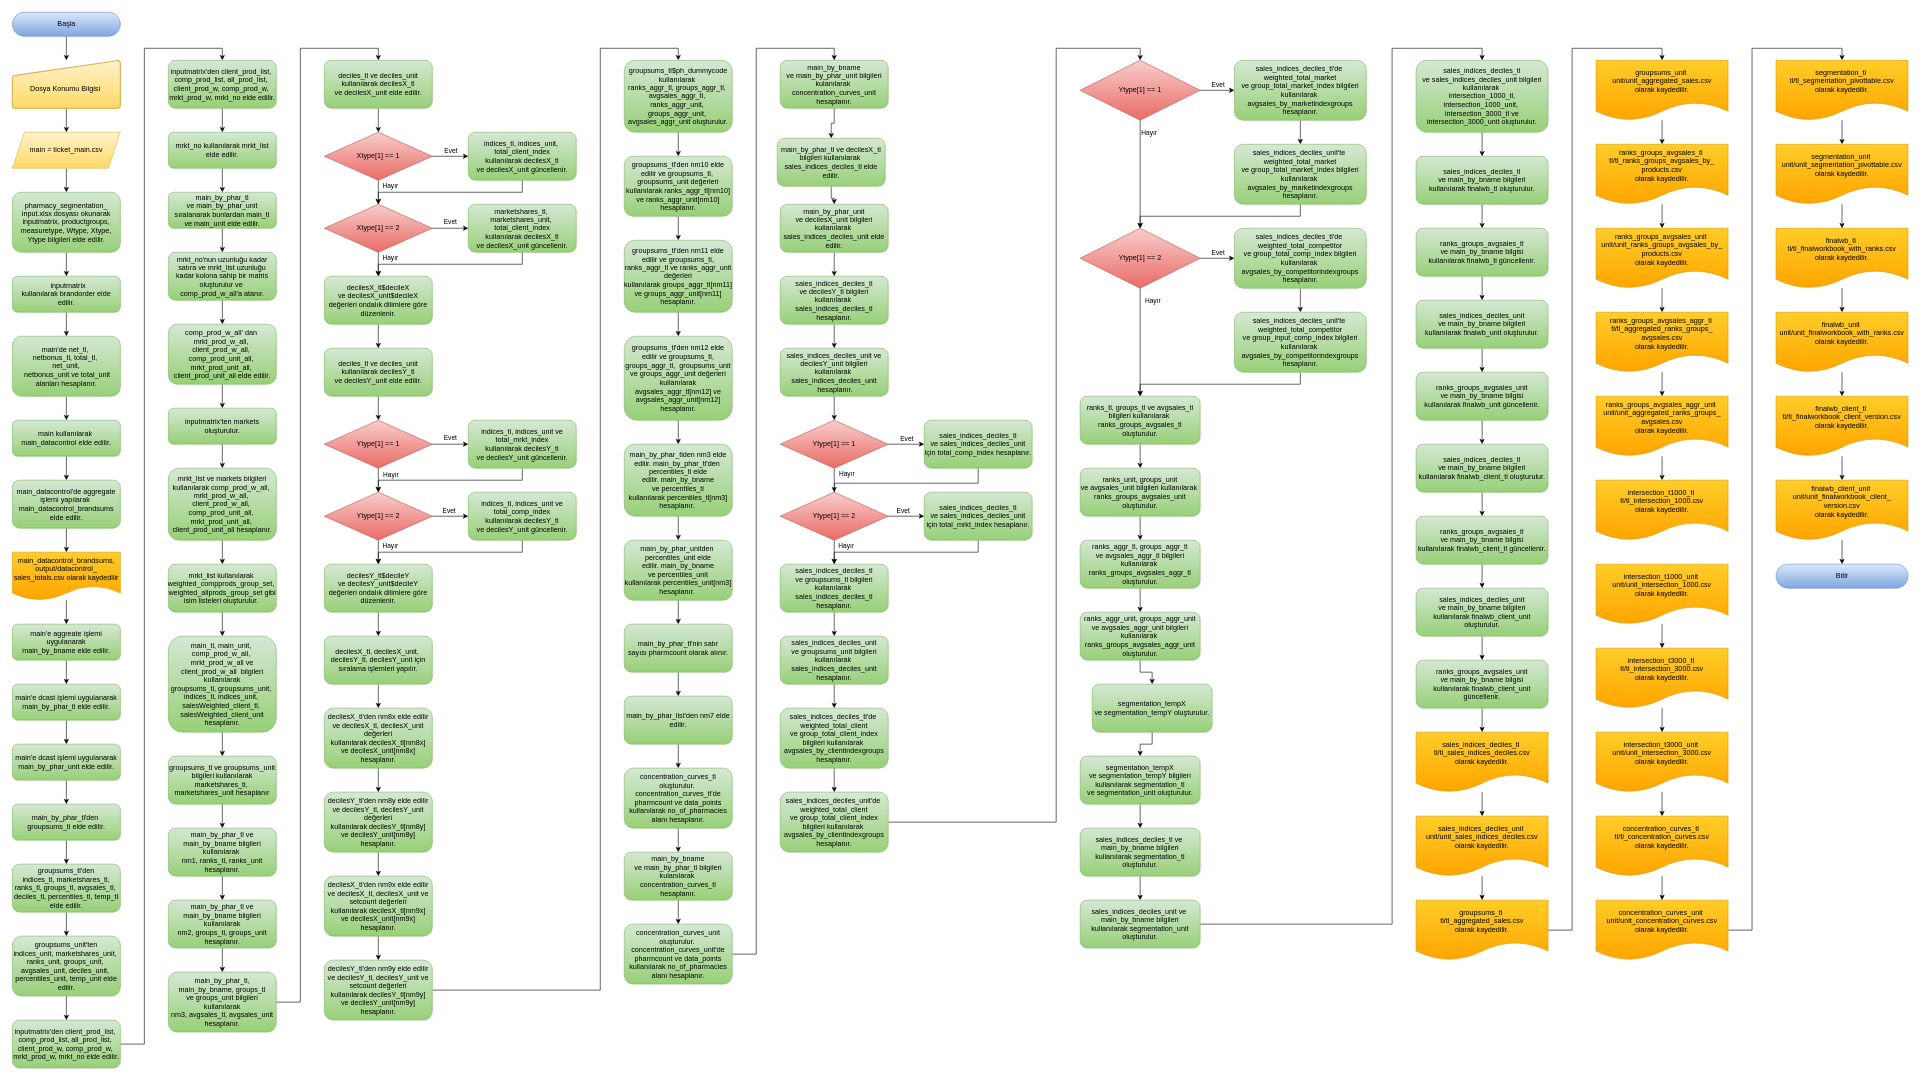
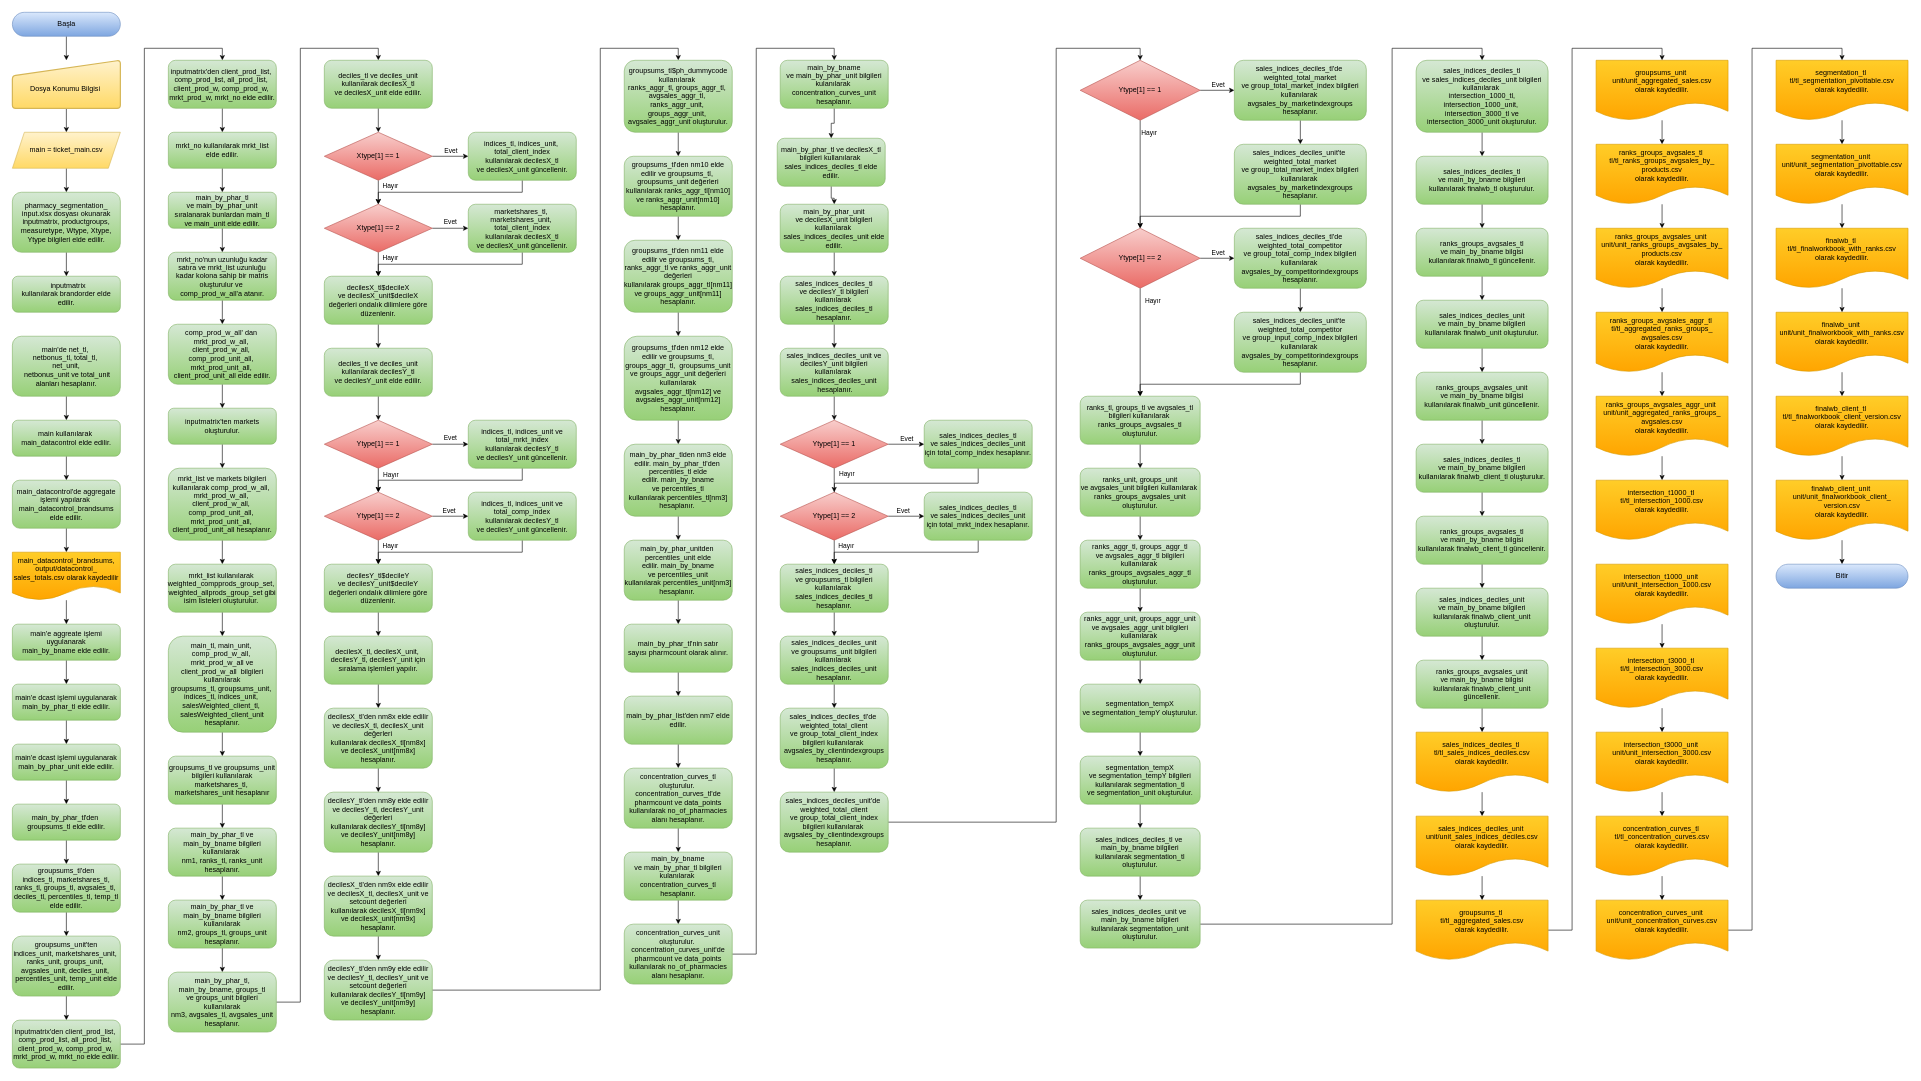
edge "inputmatrix kullanılarak brandorder elde edilir." -> "main'de net_tl, netbonus_tl, total_tl, net_unit, netbonus_unit ve total_unit alanları hesaplanır.": removed
node "segmentation_tempX ve segmentation_tempY oluşturulur.": moved (1152, 708) -> (1140, 708)
